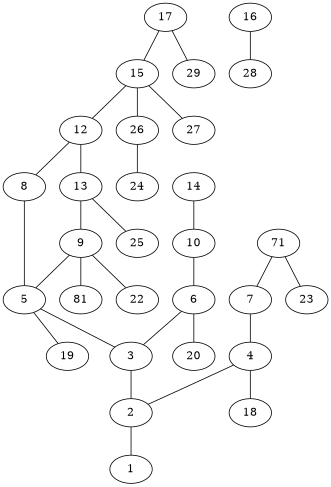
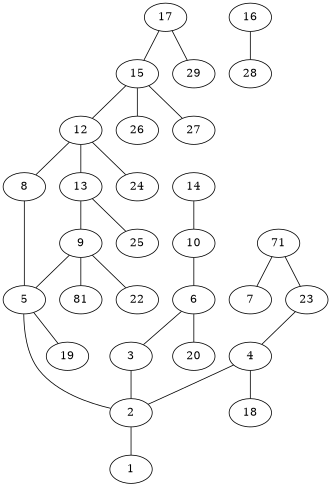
edge "26" -- "24": now "12" -- "24"
edge "5" -- "3": now "5" -- "2"
edge "7" -- "4": now "23" -- "4"
